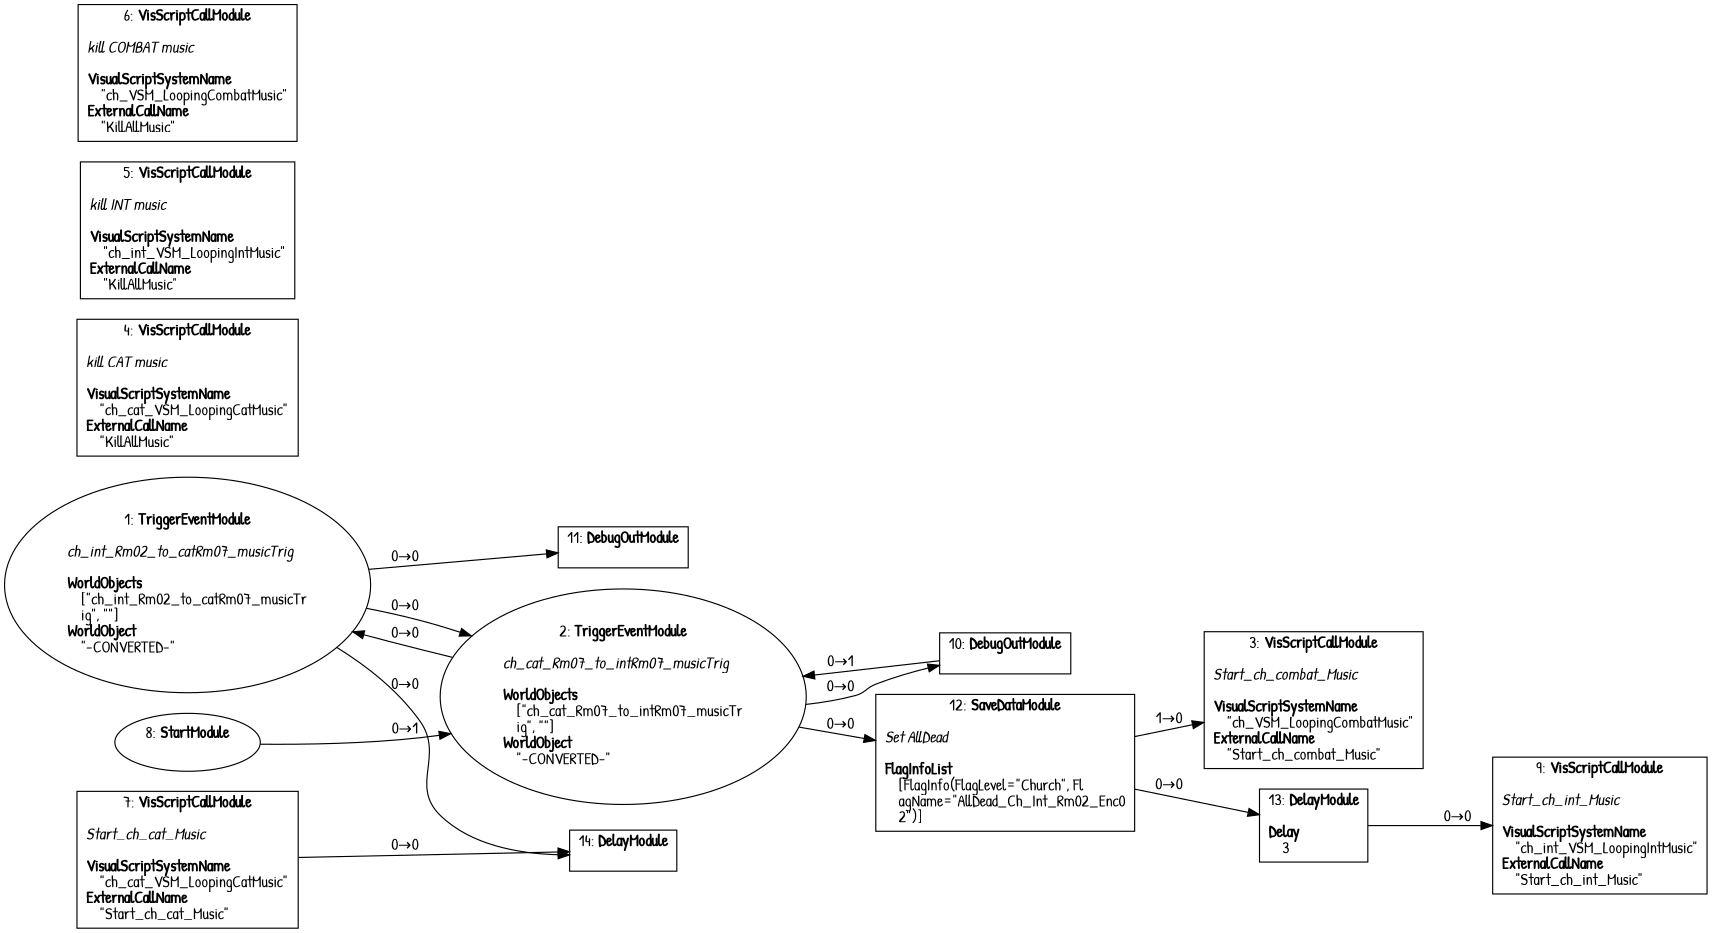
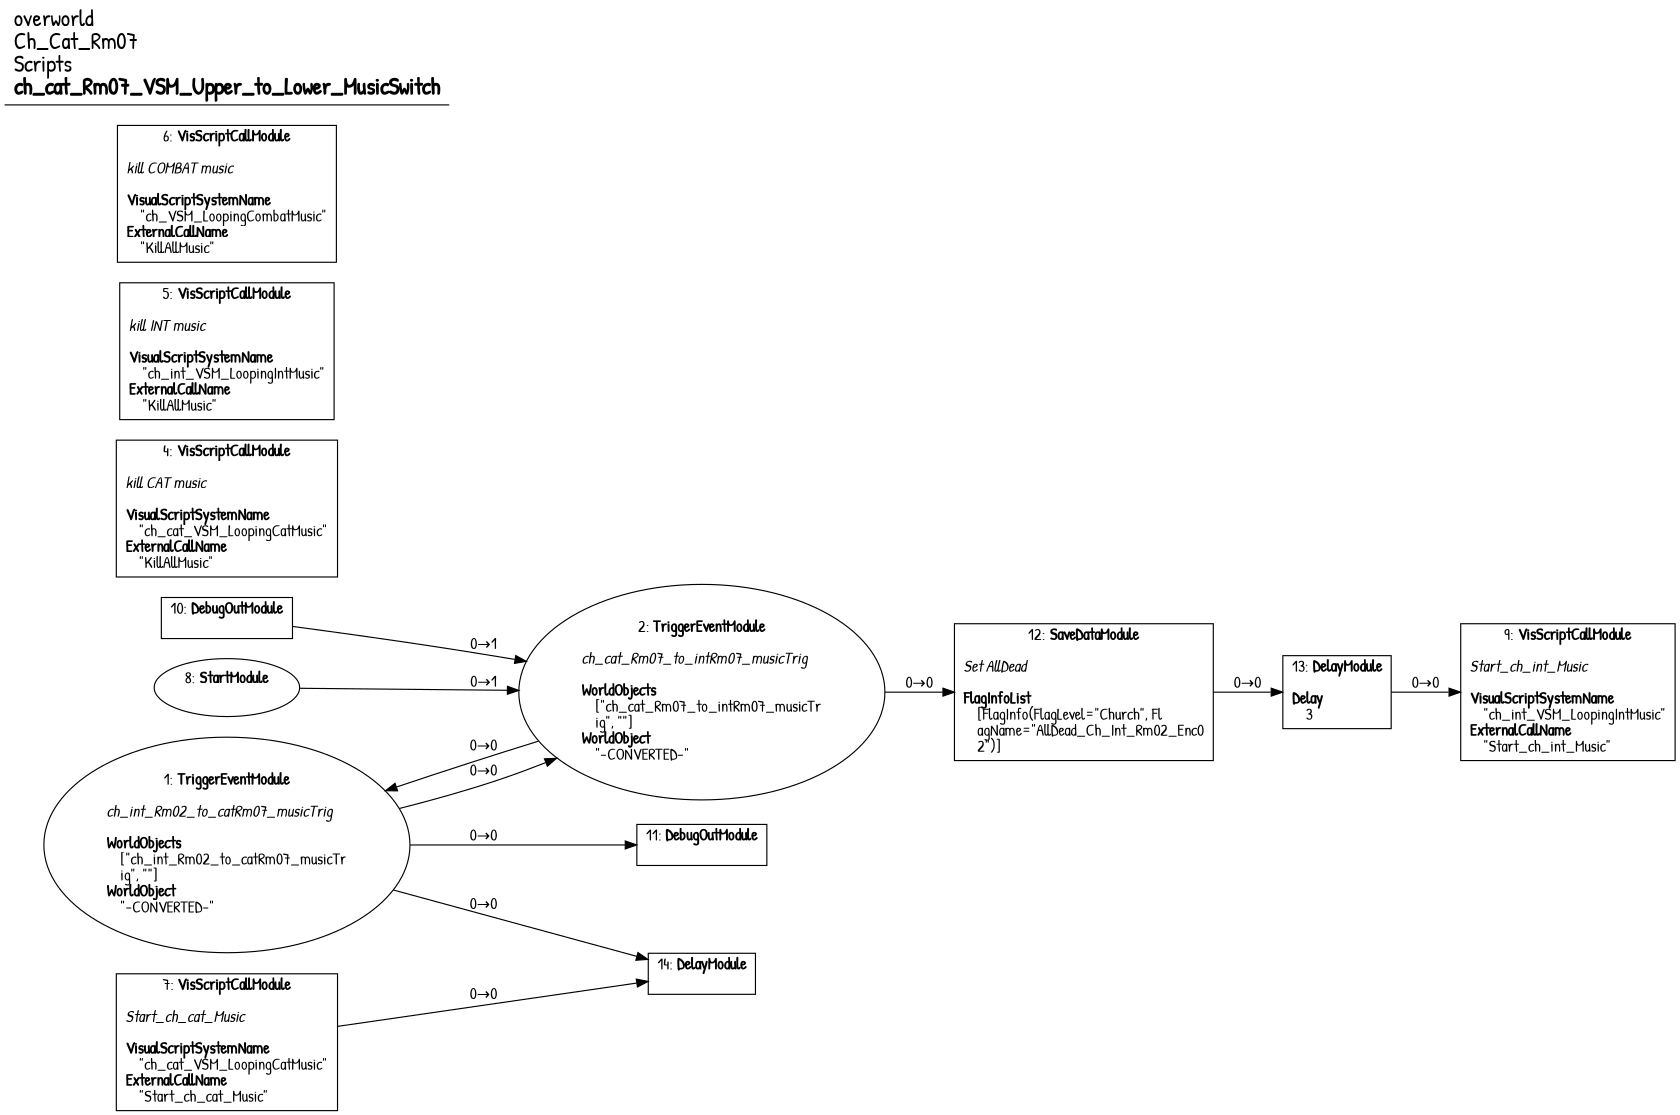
node "overworld": added
edge "2:" -> "10:": removed, label "0→0"
node "3:": removed
